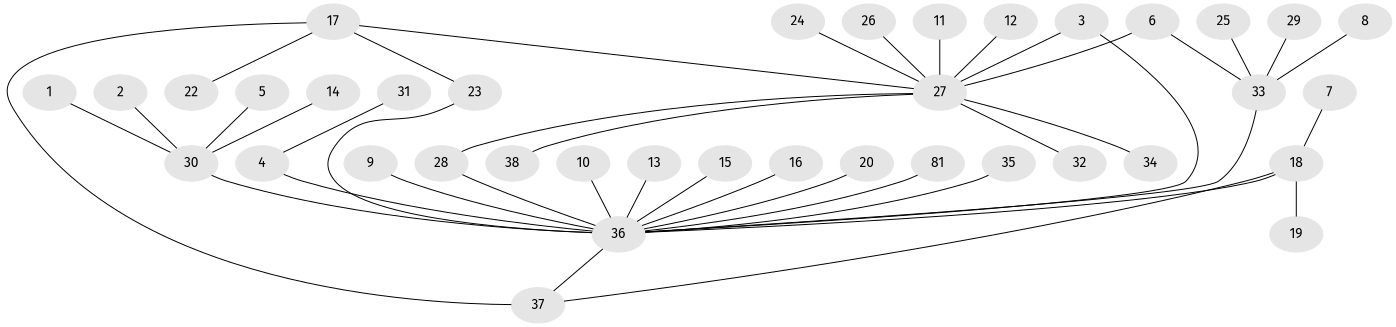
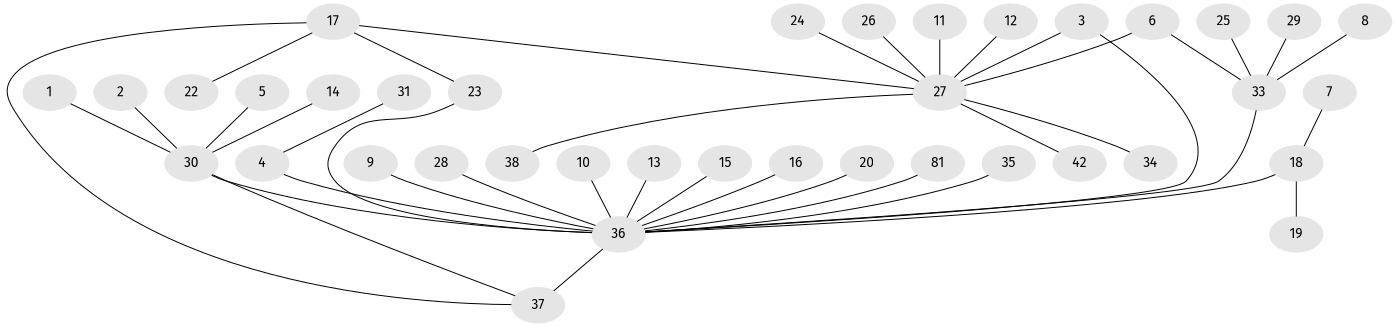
edge "27" -- "28": removed
node "32": label "32" -> "42"
edge "18" -- "37": now "30" -- "37"
